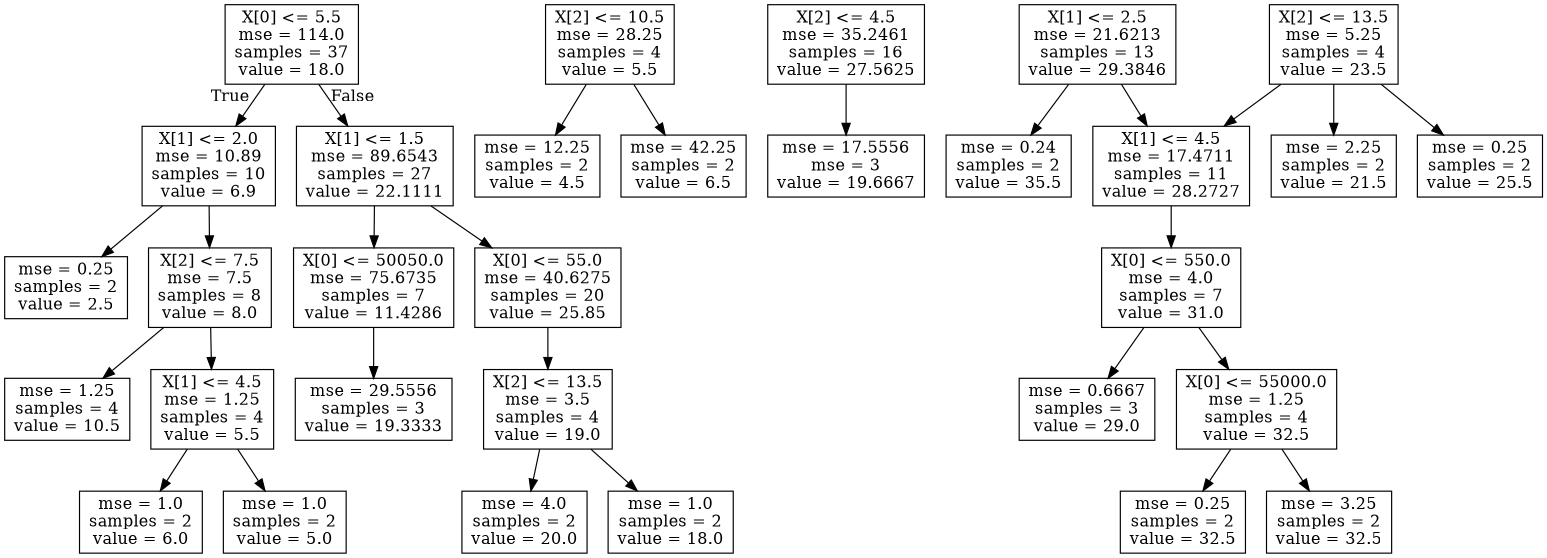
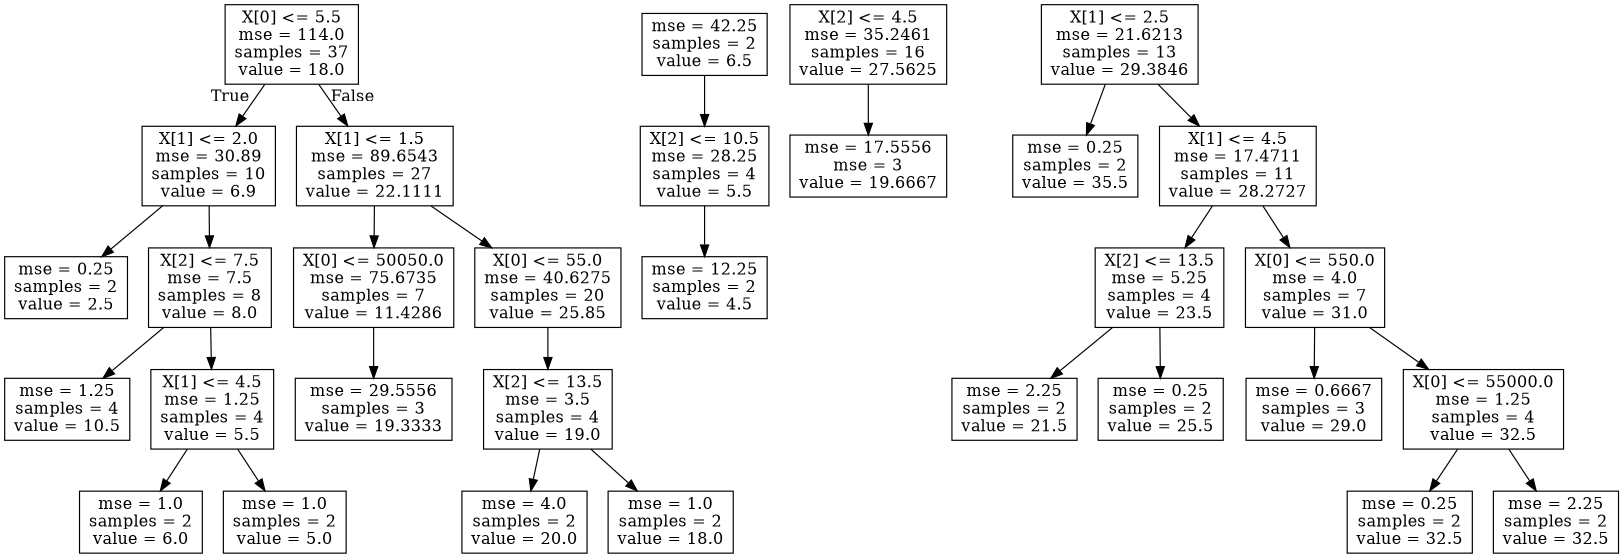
edge "X[2] <= 13.5 mse = 5.25 samples = 4 value = 23.5" -> "X[1] <= 4.5 mse = 17.4711 samples = 11 value = 28.2727": reversed
edge "X[2] <= 10.5 mse = 28.25 samples = 4 value = 5.5" -> "mse = 42.25 samples = 2 value = 6.5": reversed
node "X[1] <= 2.0 mse = 10.89 samples = 10 value = 6.9": label "X[1] <= 2.0 mse = 10.89 samples = 10 value = 6.9" -> "X[1] <= 2.0 mse = 30.89 samples = 10 value = 6.9"
node "mse = 0.24 samples = 2 value = 35.5": label "mse = 0.24 samples = 2 value = 35.5" -> "mse = 0.25 samples = 2 value = 35.5"
node "mse = 3.25 samples = 2 value = 32.5": label "mse = 3.25 samples = 2 value = 32.5" -> "mse = 2.25 samples = 2 value = 32.5"
